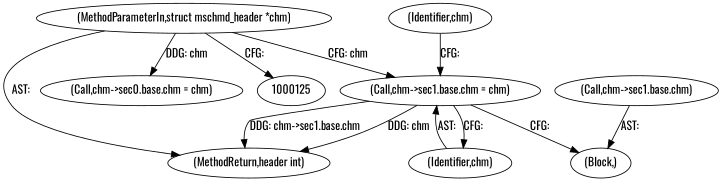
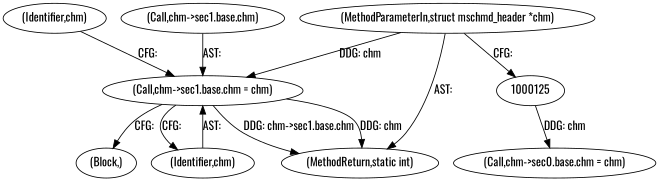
edge "(MethodParameterIn,struct mschmd_header *chm)" -> "(Call,chm->sec0.base.chm = chm)": now "1000125" -> "(Call,chm->sec0.base.chm = chm)"
edge "(MethodParameterIn,struct mschmd_header *chm)" -> "(Call,chm->sec1.base.chm = chm)": label "CFG: chm" -> "DDG: chm"
edge "(Call,chm->sec1.base.chm)" -> "(Block,)": now "(Call,chm->sec1.base.chm)" -> "(Call,chm->sec1.base.chm = chm)"
node "(MethodReturn,header int)": label "(MethodReturn,header int)" -> "(MethodReturn,static int)"
